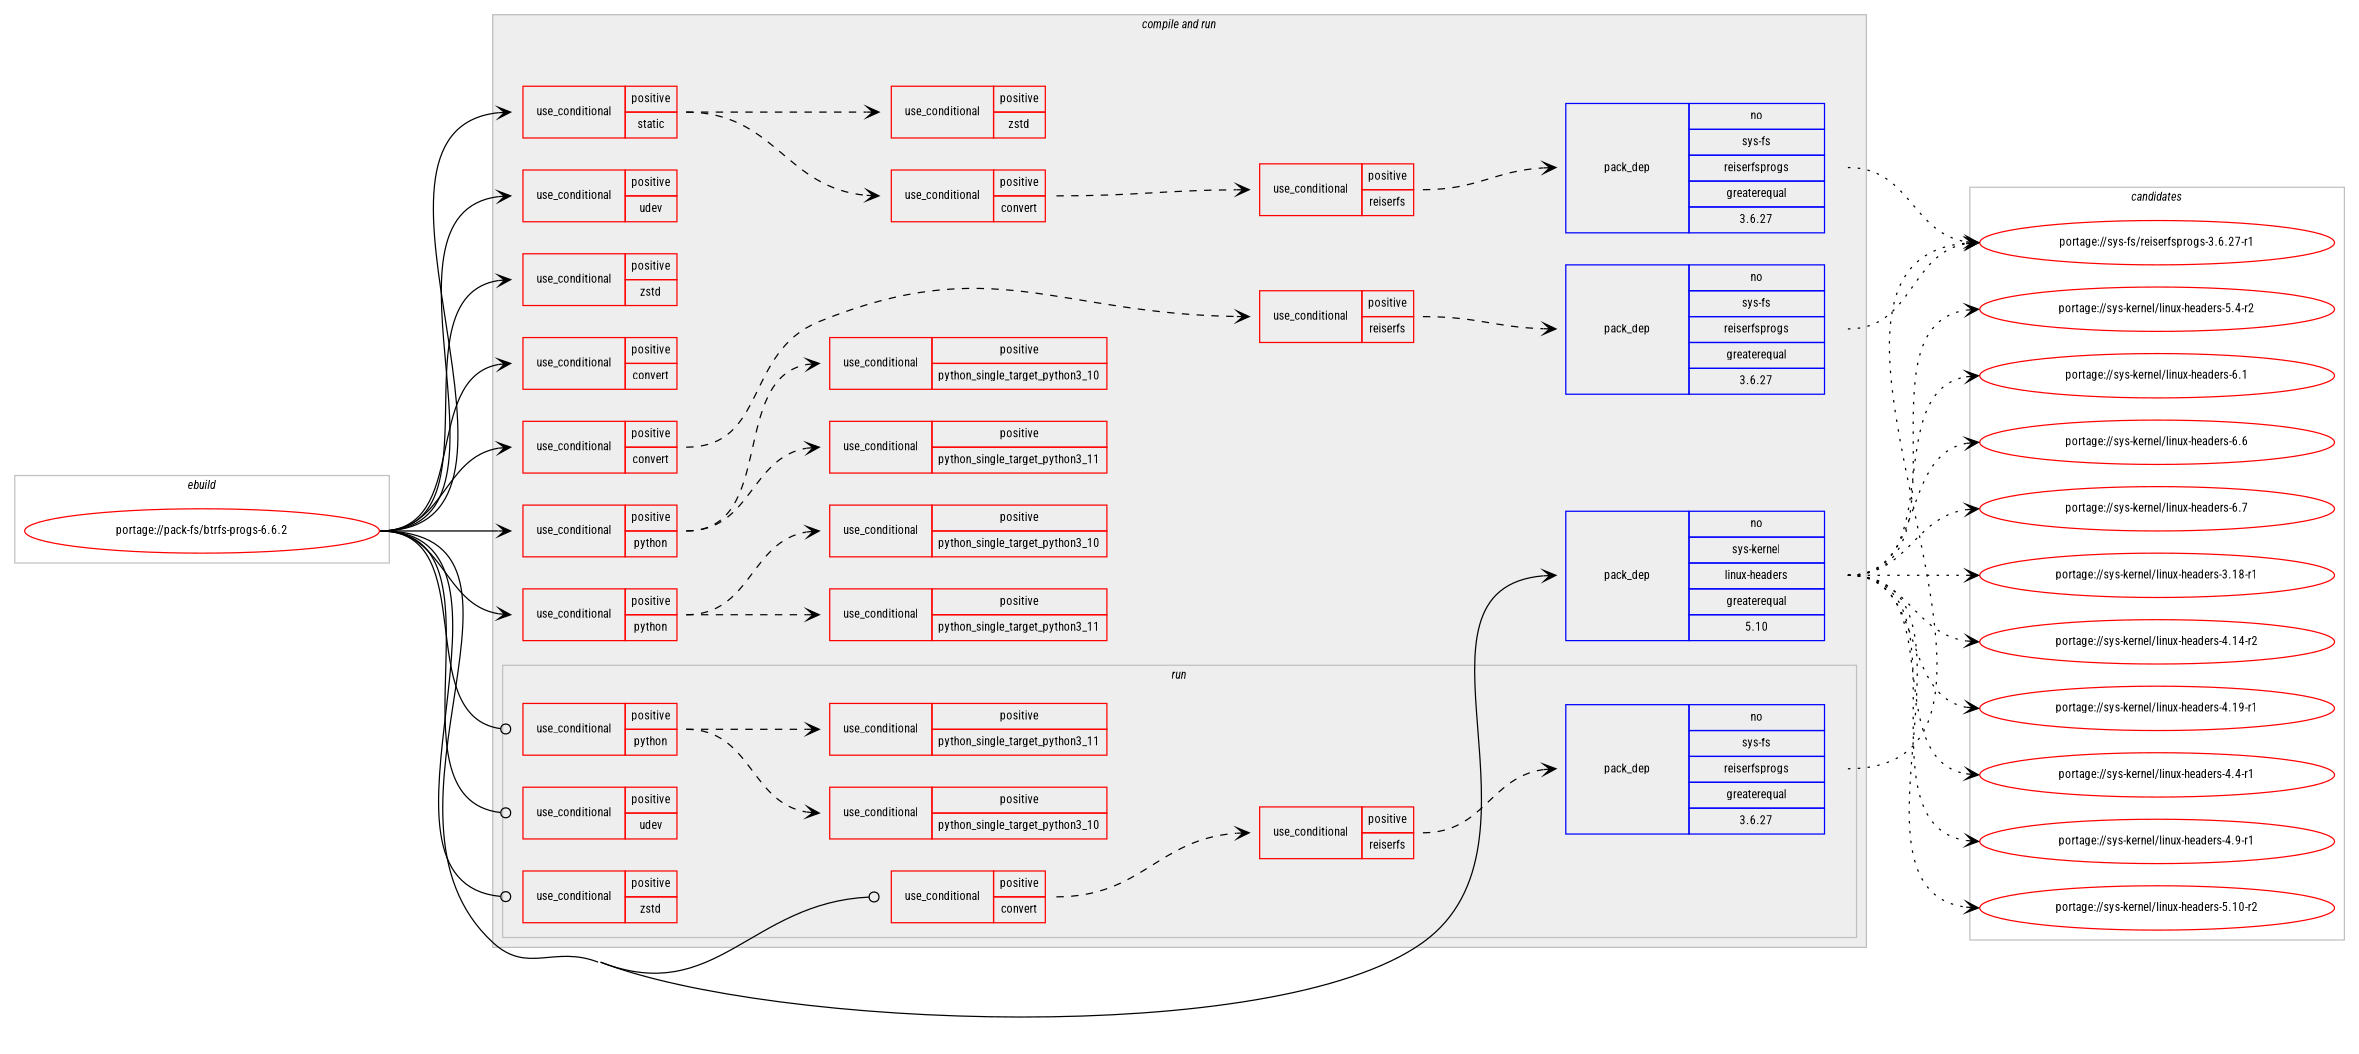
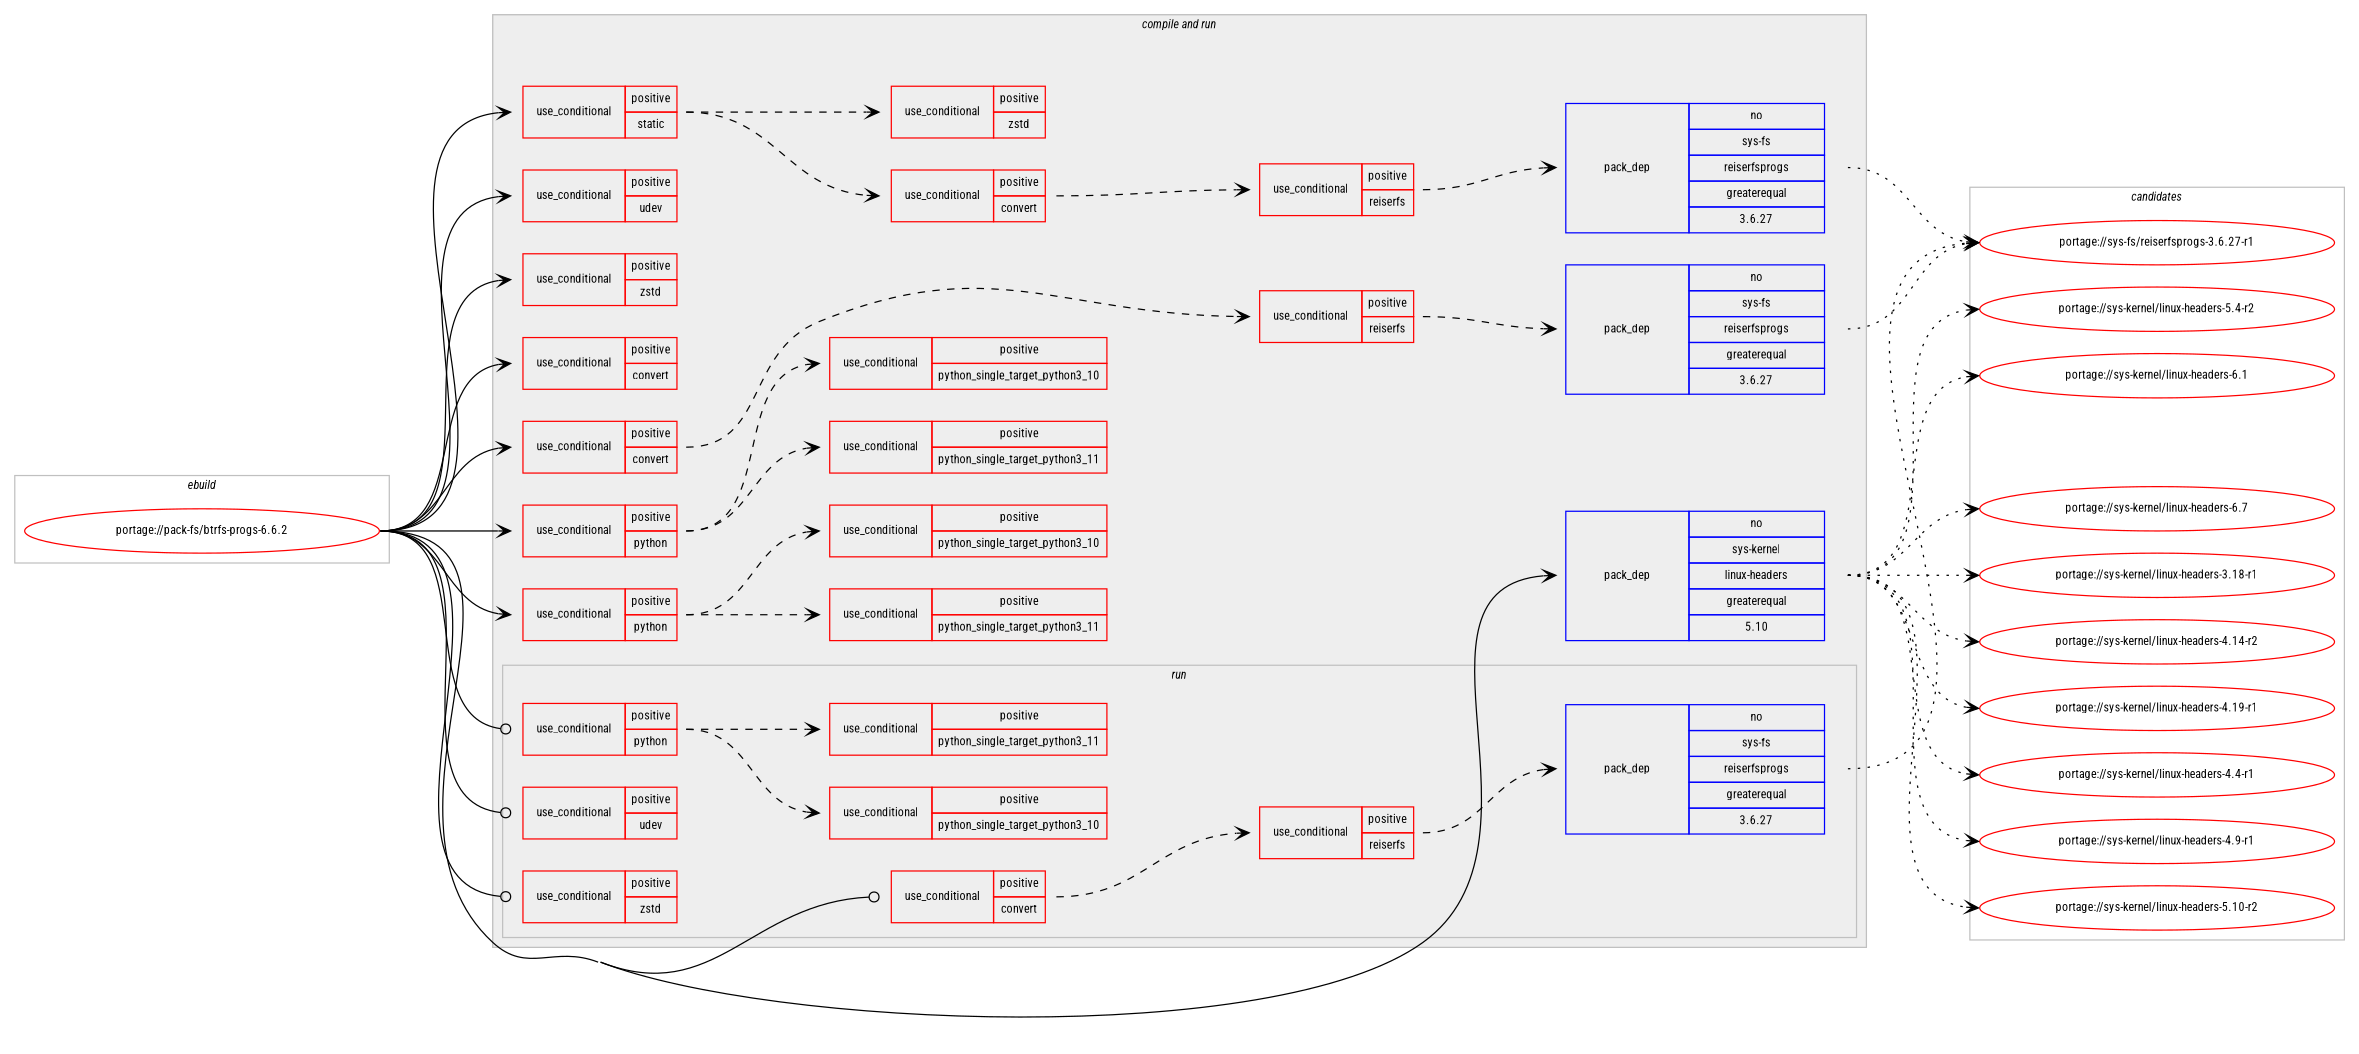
node "portage://sys-kernel/linux-headers-6.6": removed
